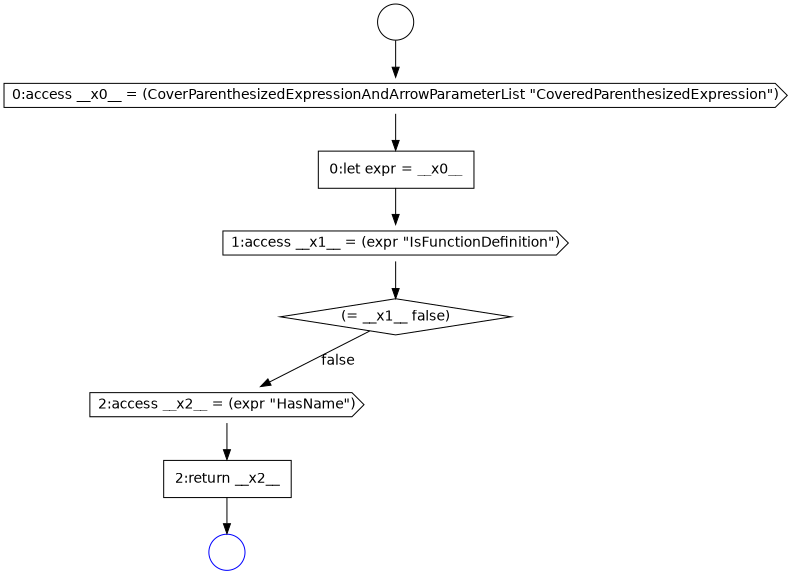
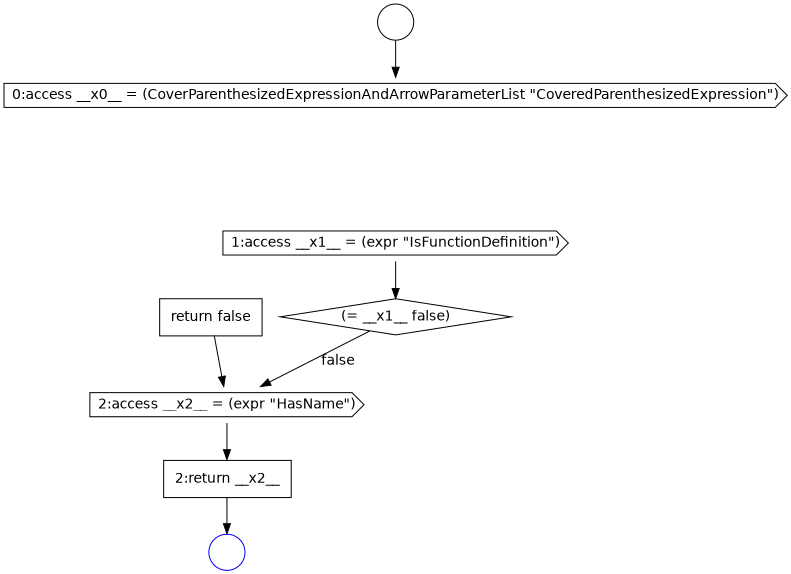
node "0:let expr = __x0__": removed
node "return false": added
